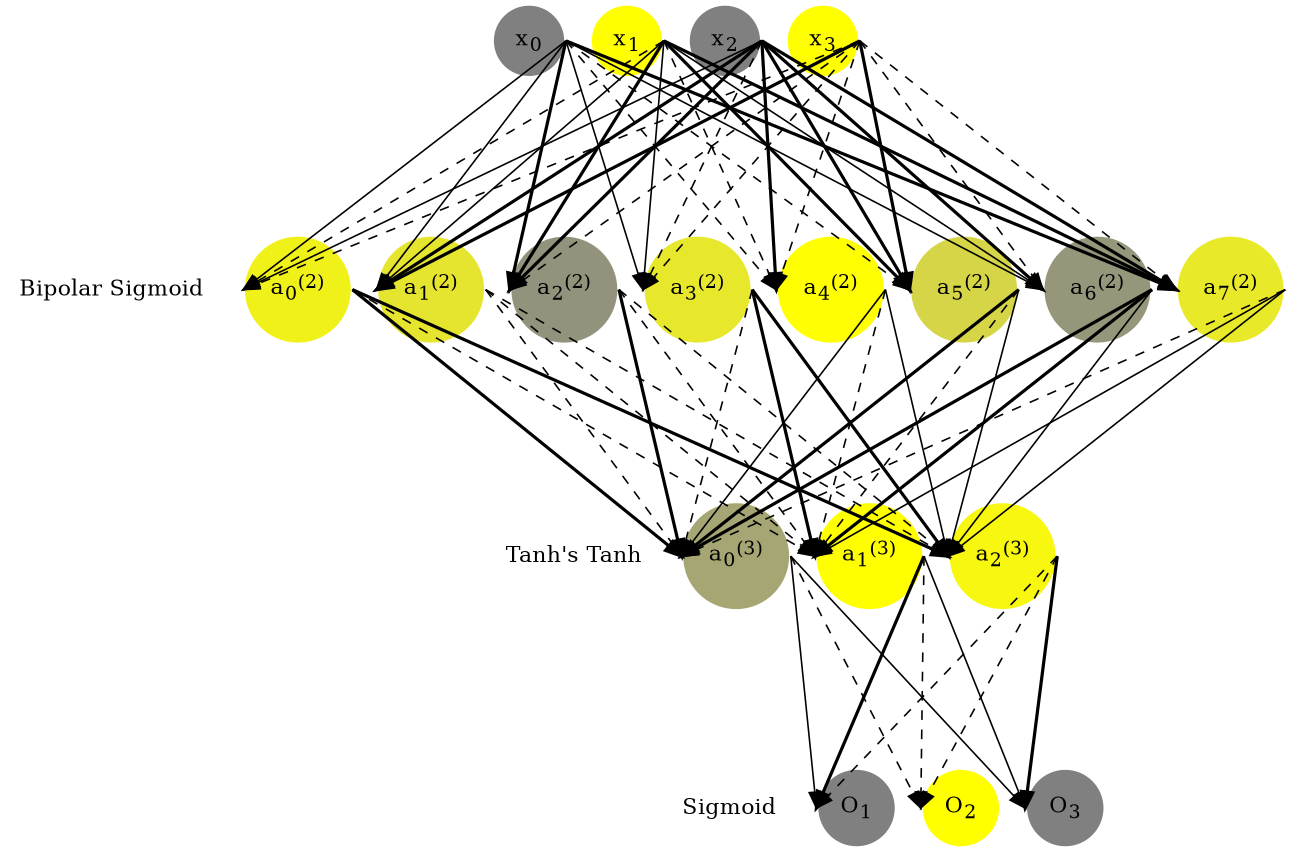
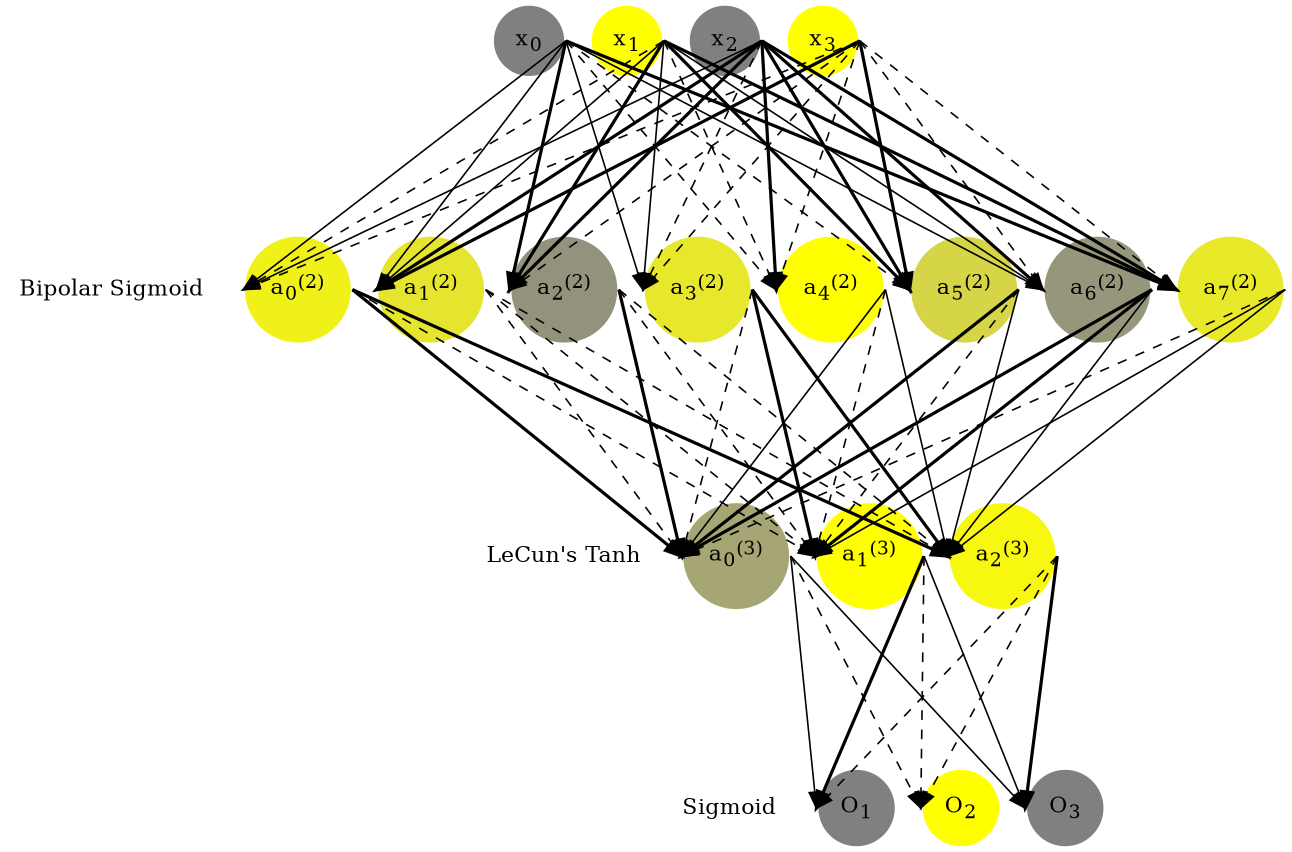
node "Tanh's Tanh": label "Tanh's Tanh" -> "LeCun's Tanh"
